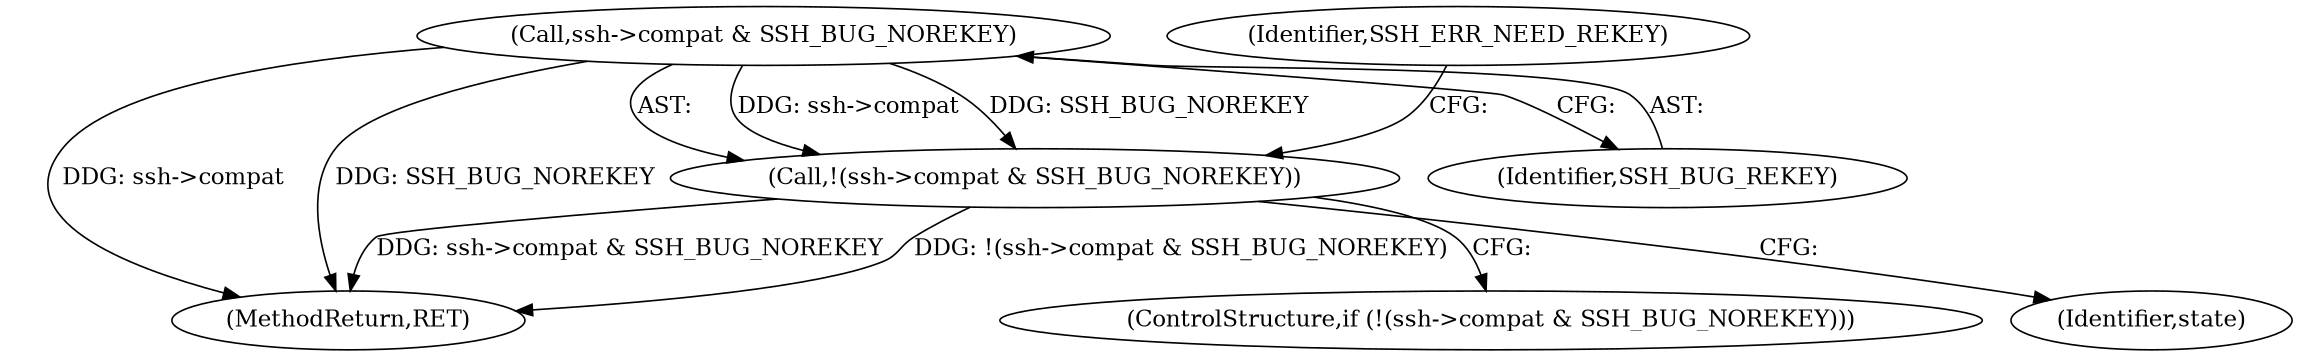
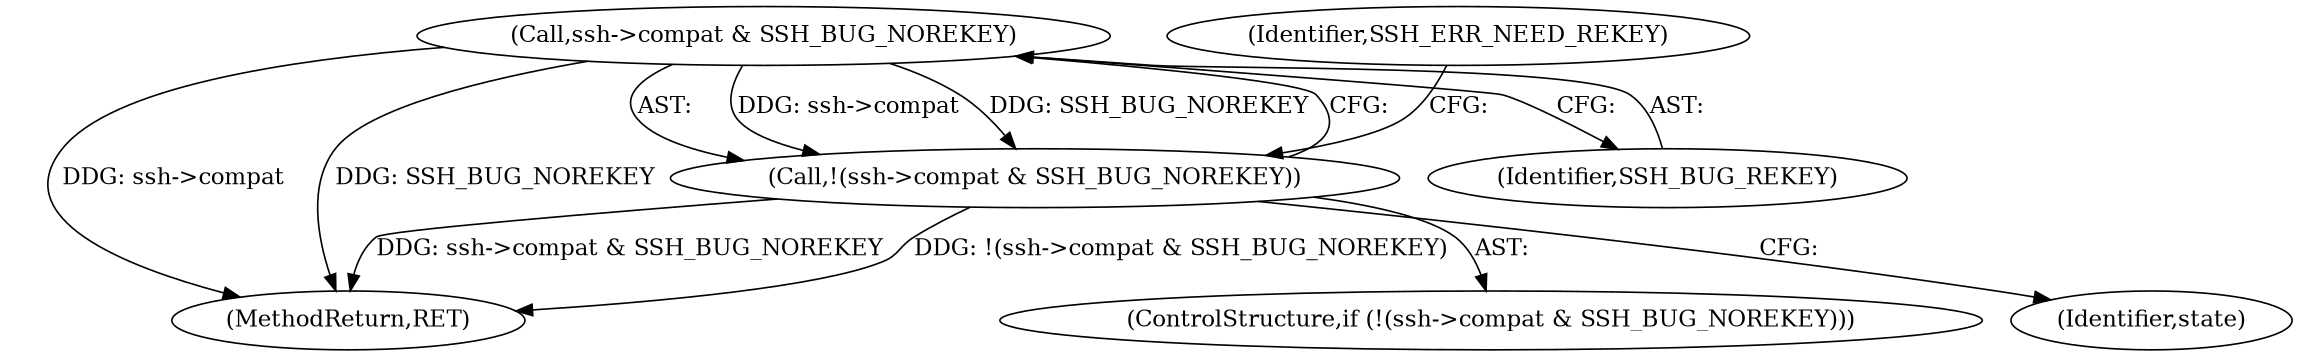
edge "(Call,!(ssh->compat & SSH_BUG_NOREKEY))" -> "(Call,ssh->compat & SSH_BUG_NOREKEY)": added, label "CFG:"
edge "(Call,!(ssh->compat & SSH_BUG_NOREKEY))" -> "(ControlStructure,if (!(ssh->compat & SSH_BUG_NOREKEY)))": label "CFG: " -> "AST: "
